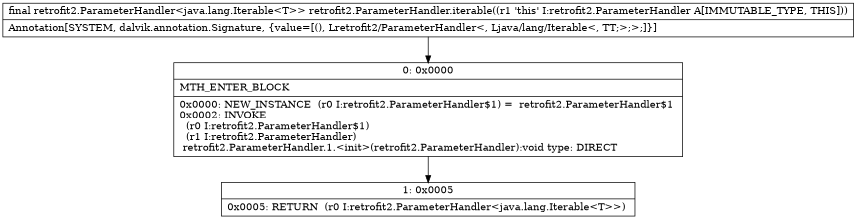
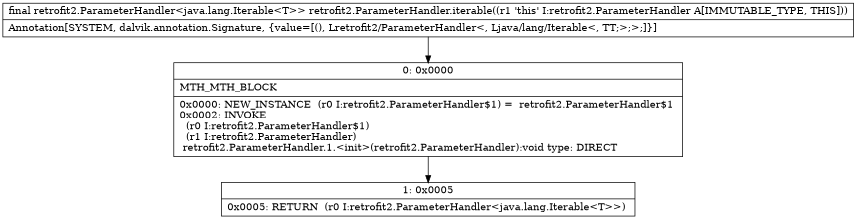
node "0: 0x0000": text "MTH_ENTER_BLOCK" -> "MTH_MTH_BLOCK"
